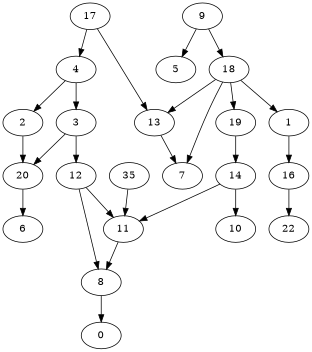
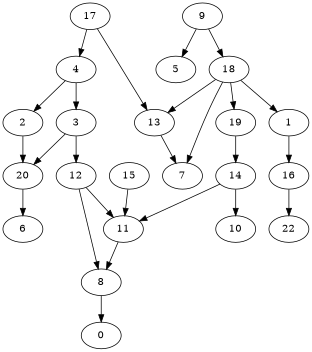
node "35": label "35" -> "15"
